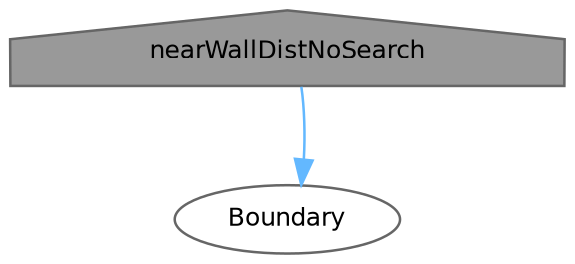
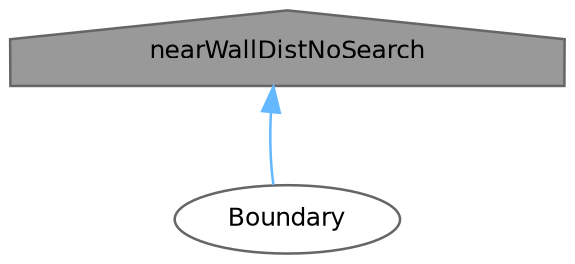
edge "nearWallDistNoSearch" -> "Boundary": reversed
